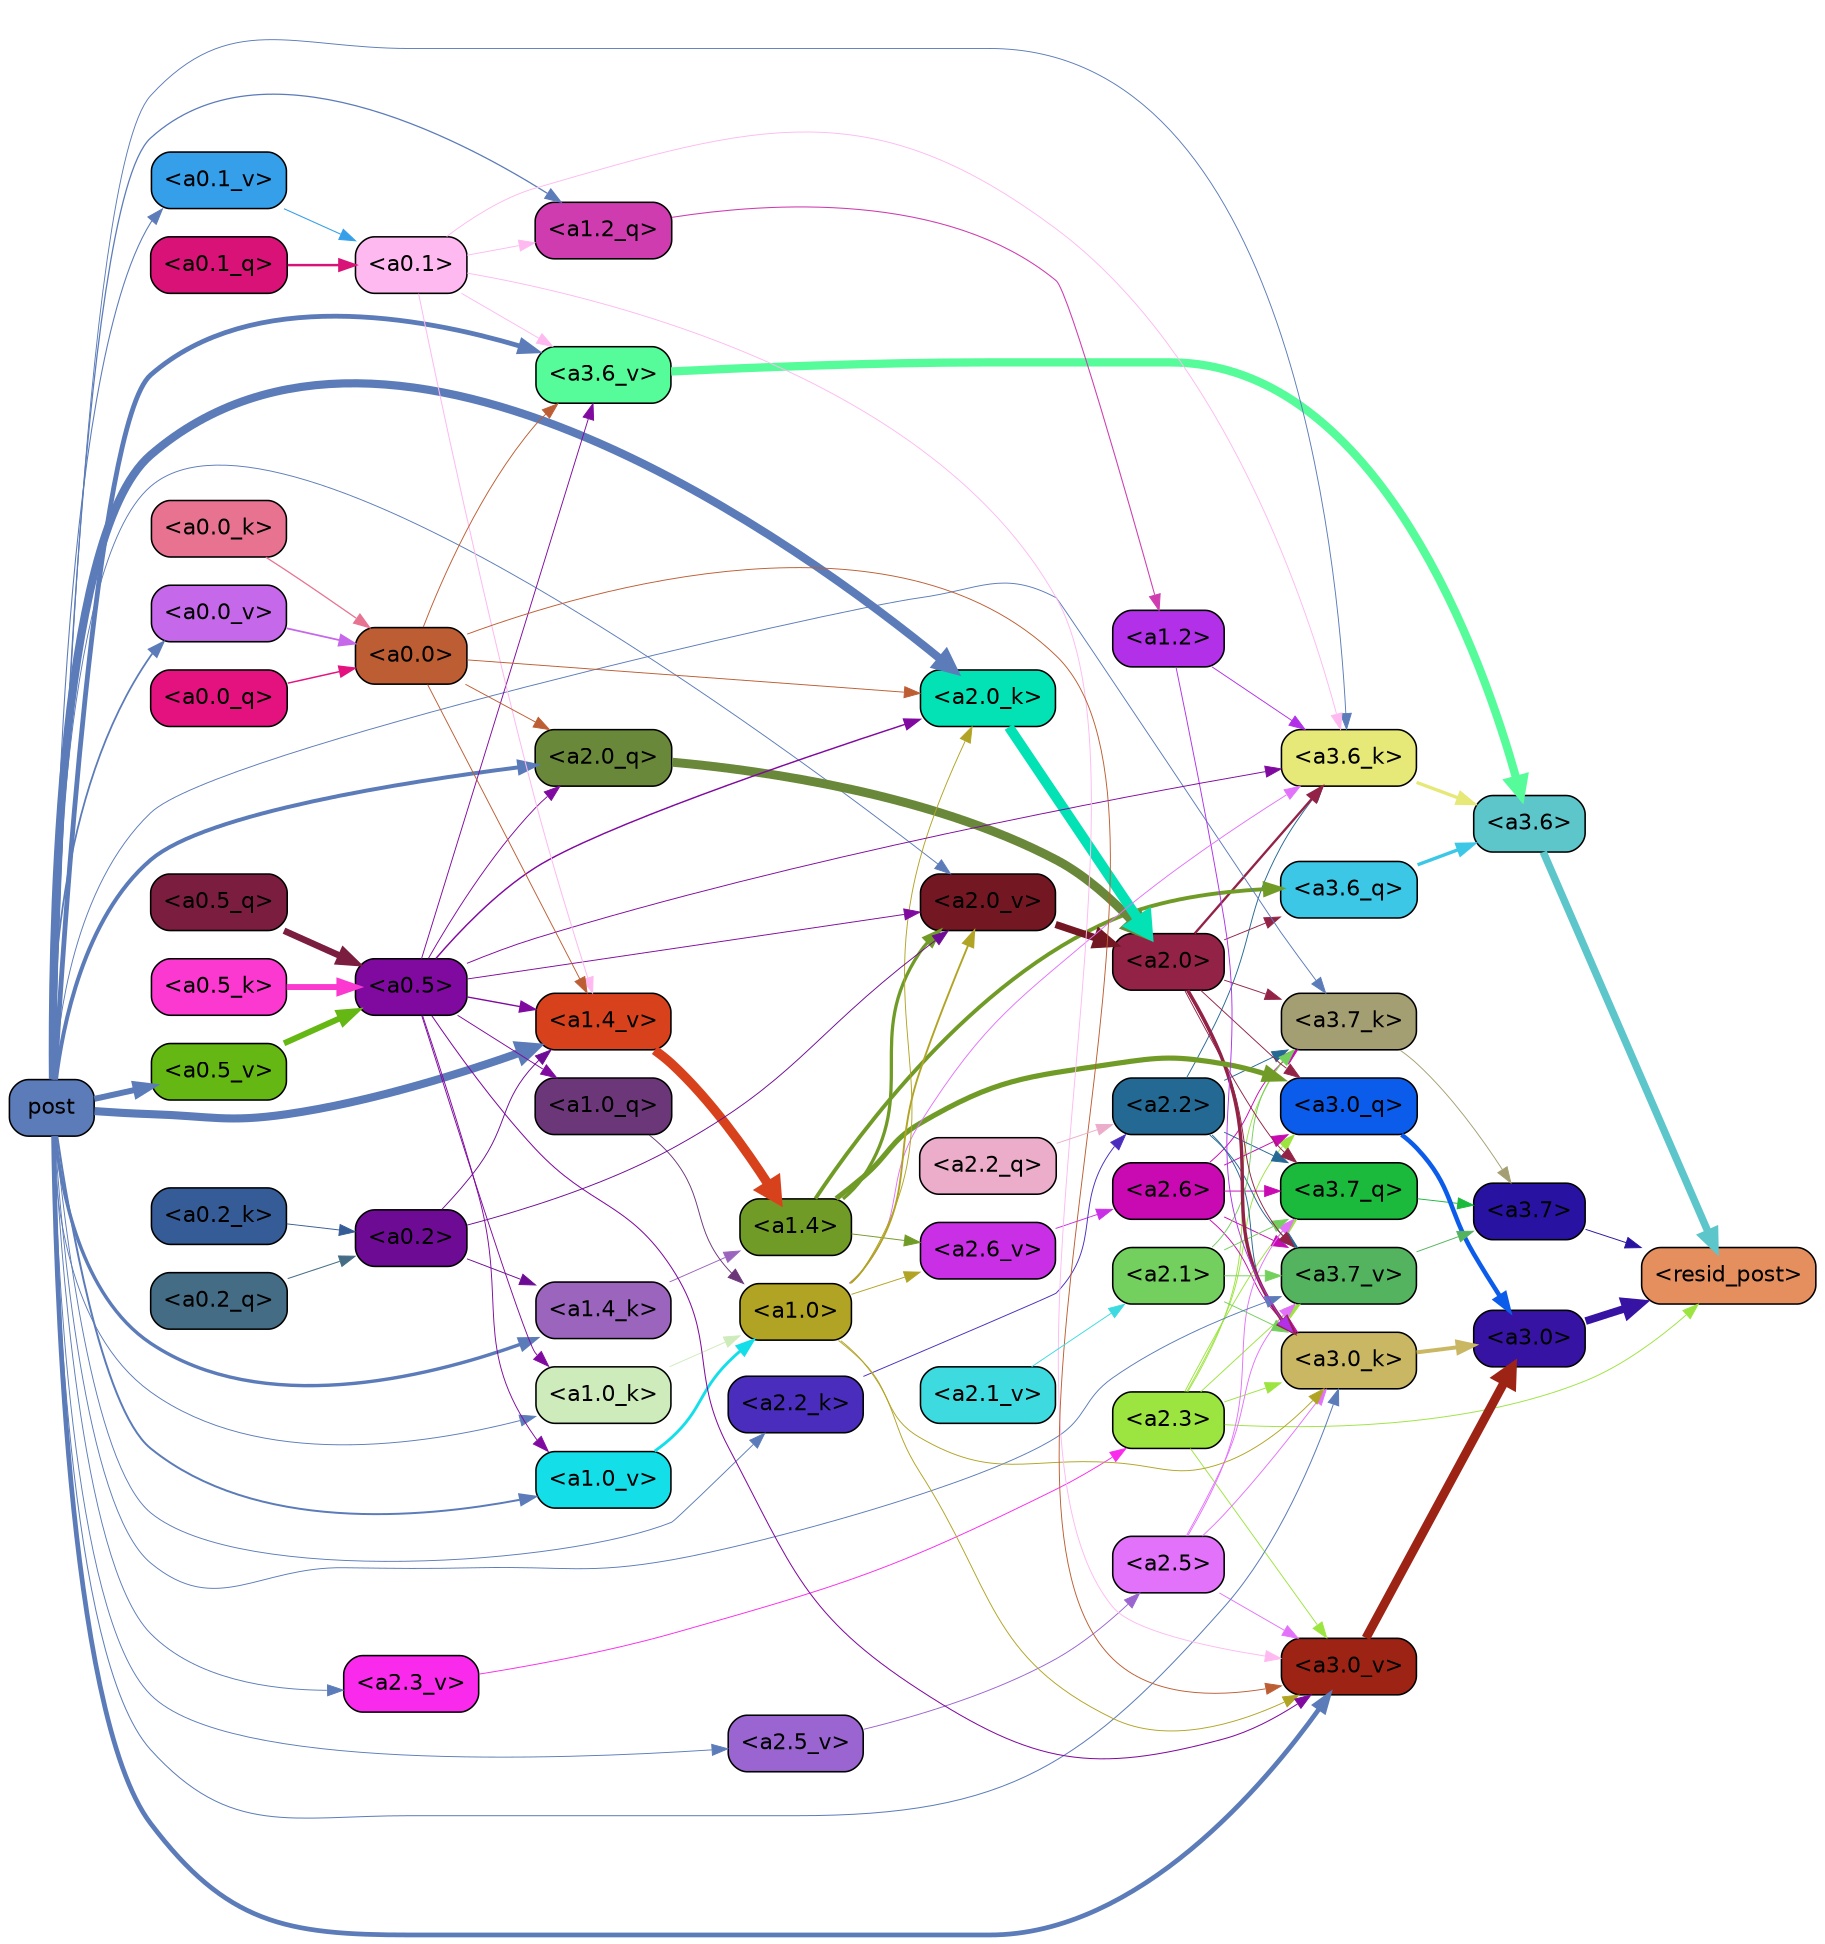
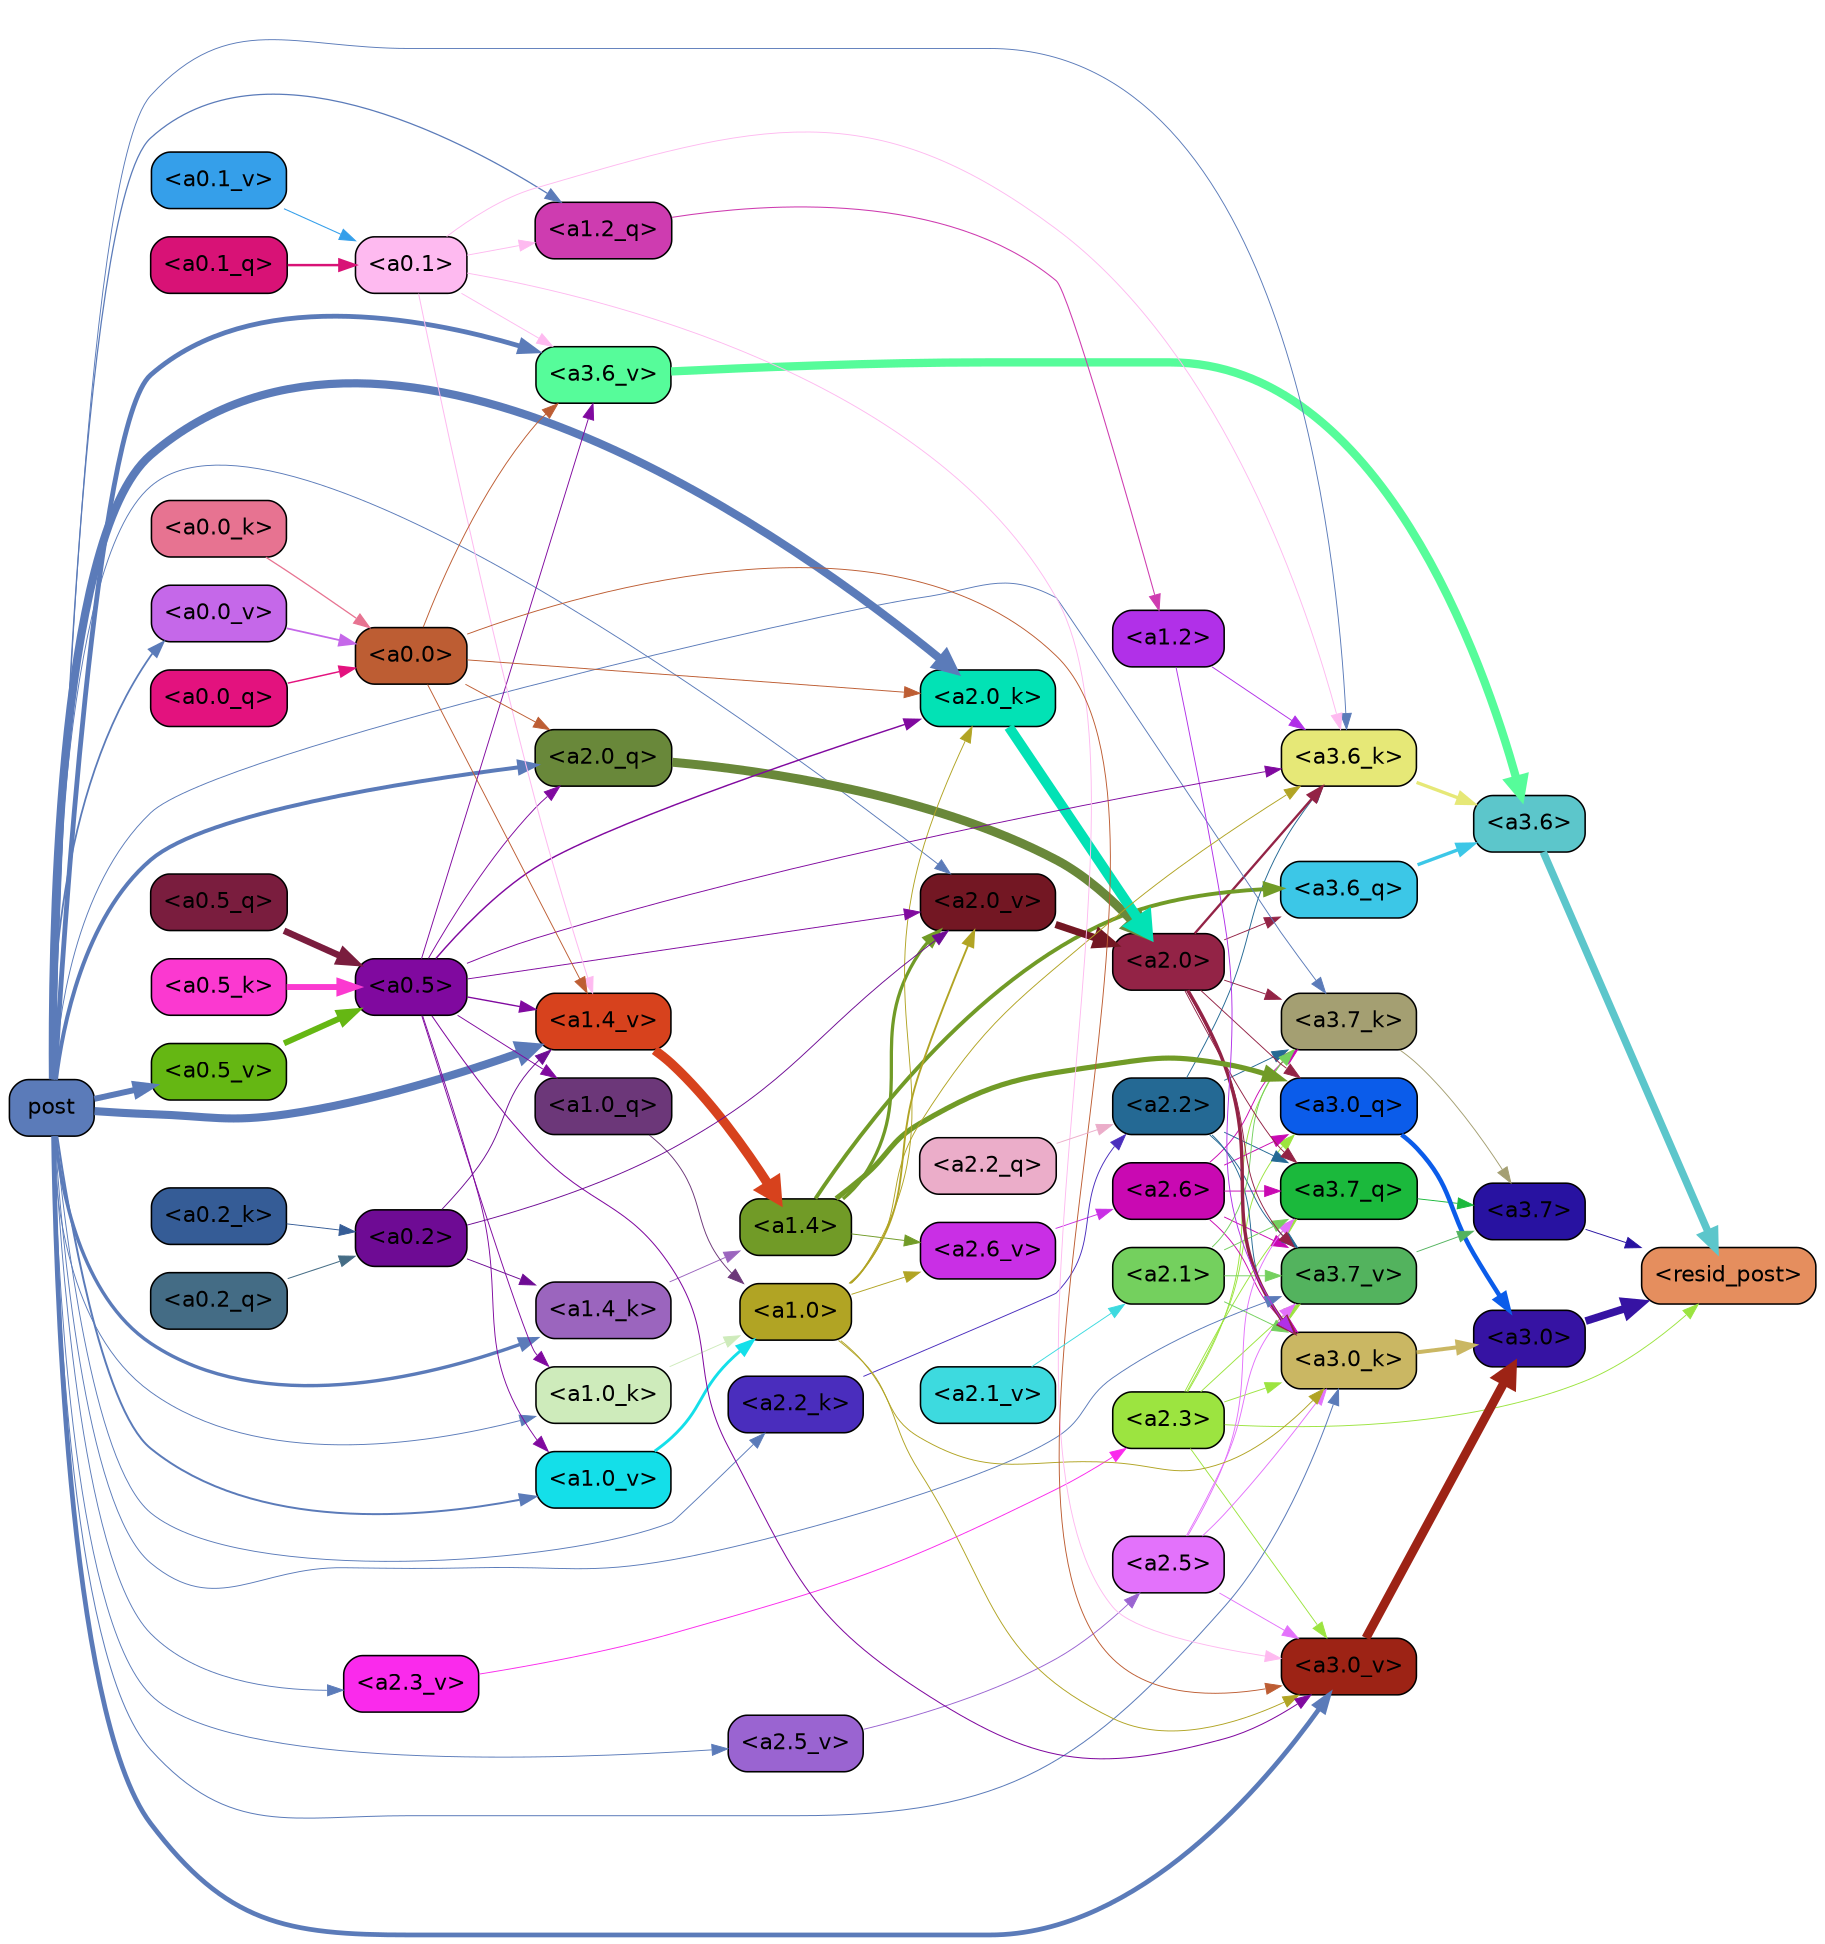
edge "post" -> "<a0.1_v>": removed
edge "<a1.0>" -> "<a3.6_k>": color #e372fb -> #b1a424
